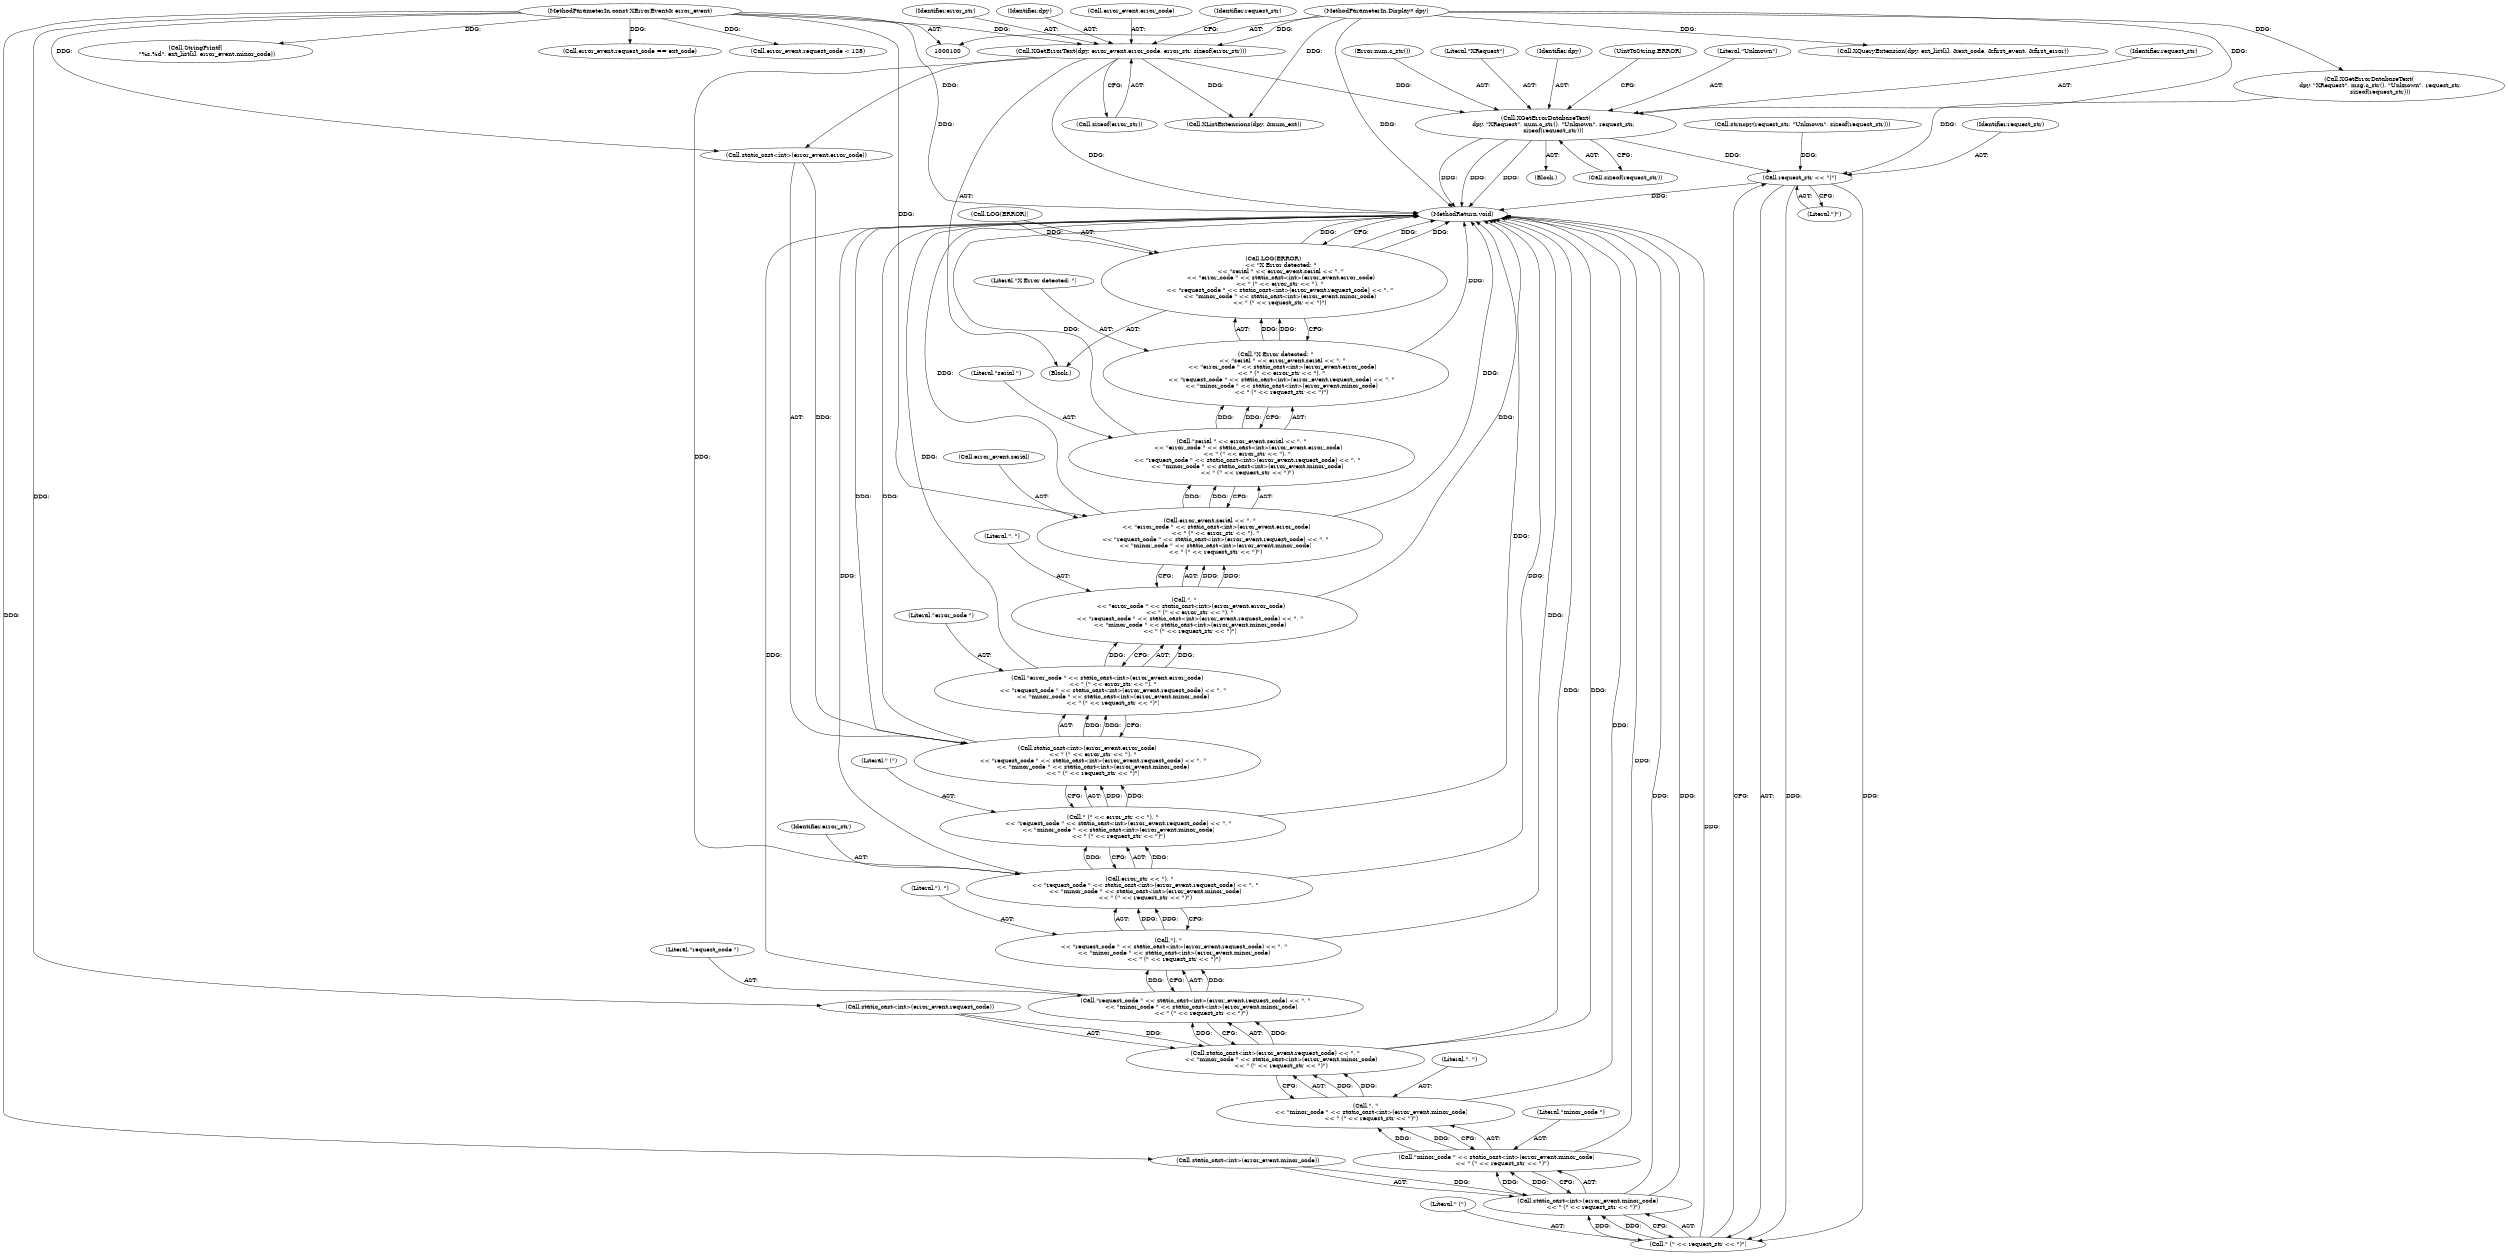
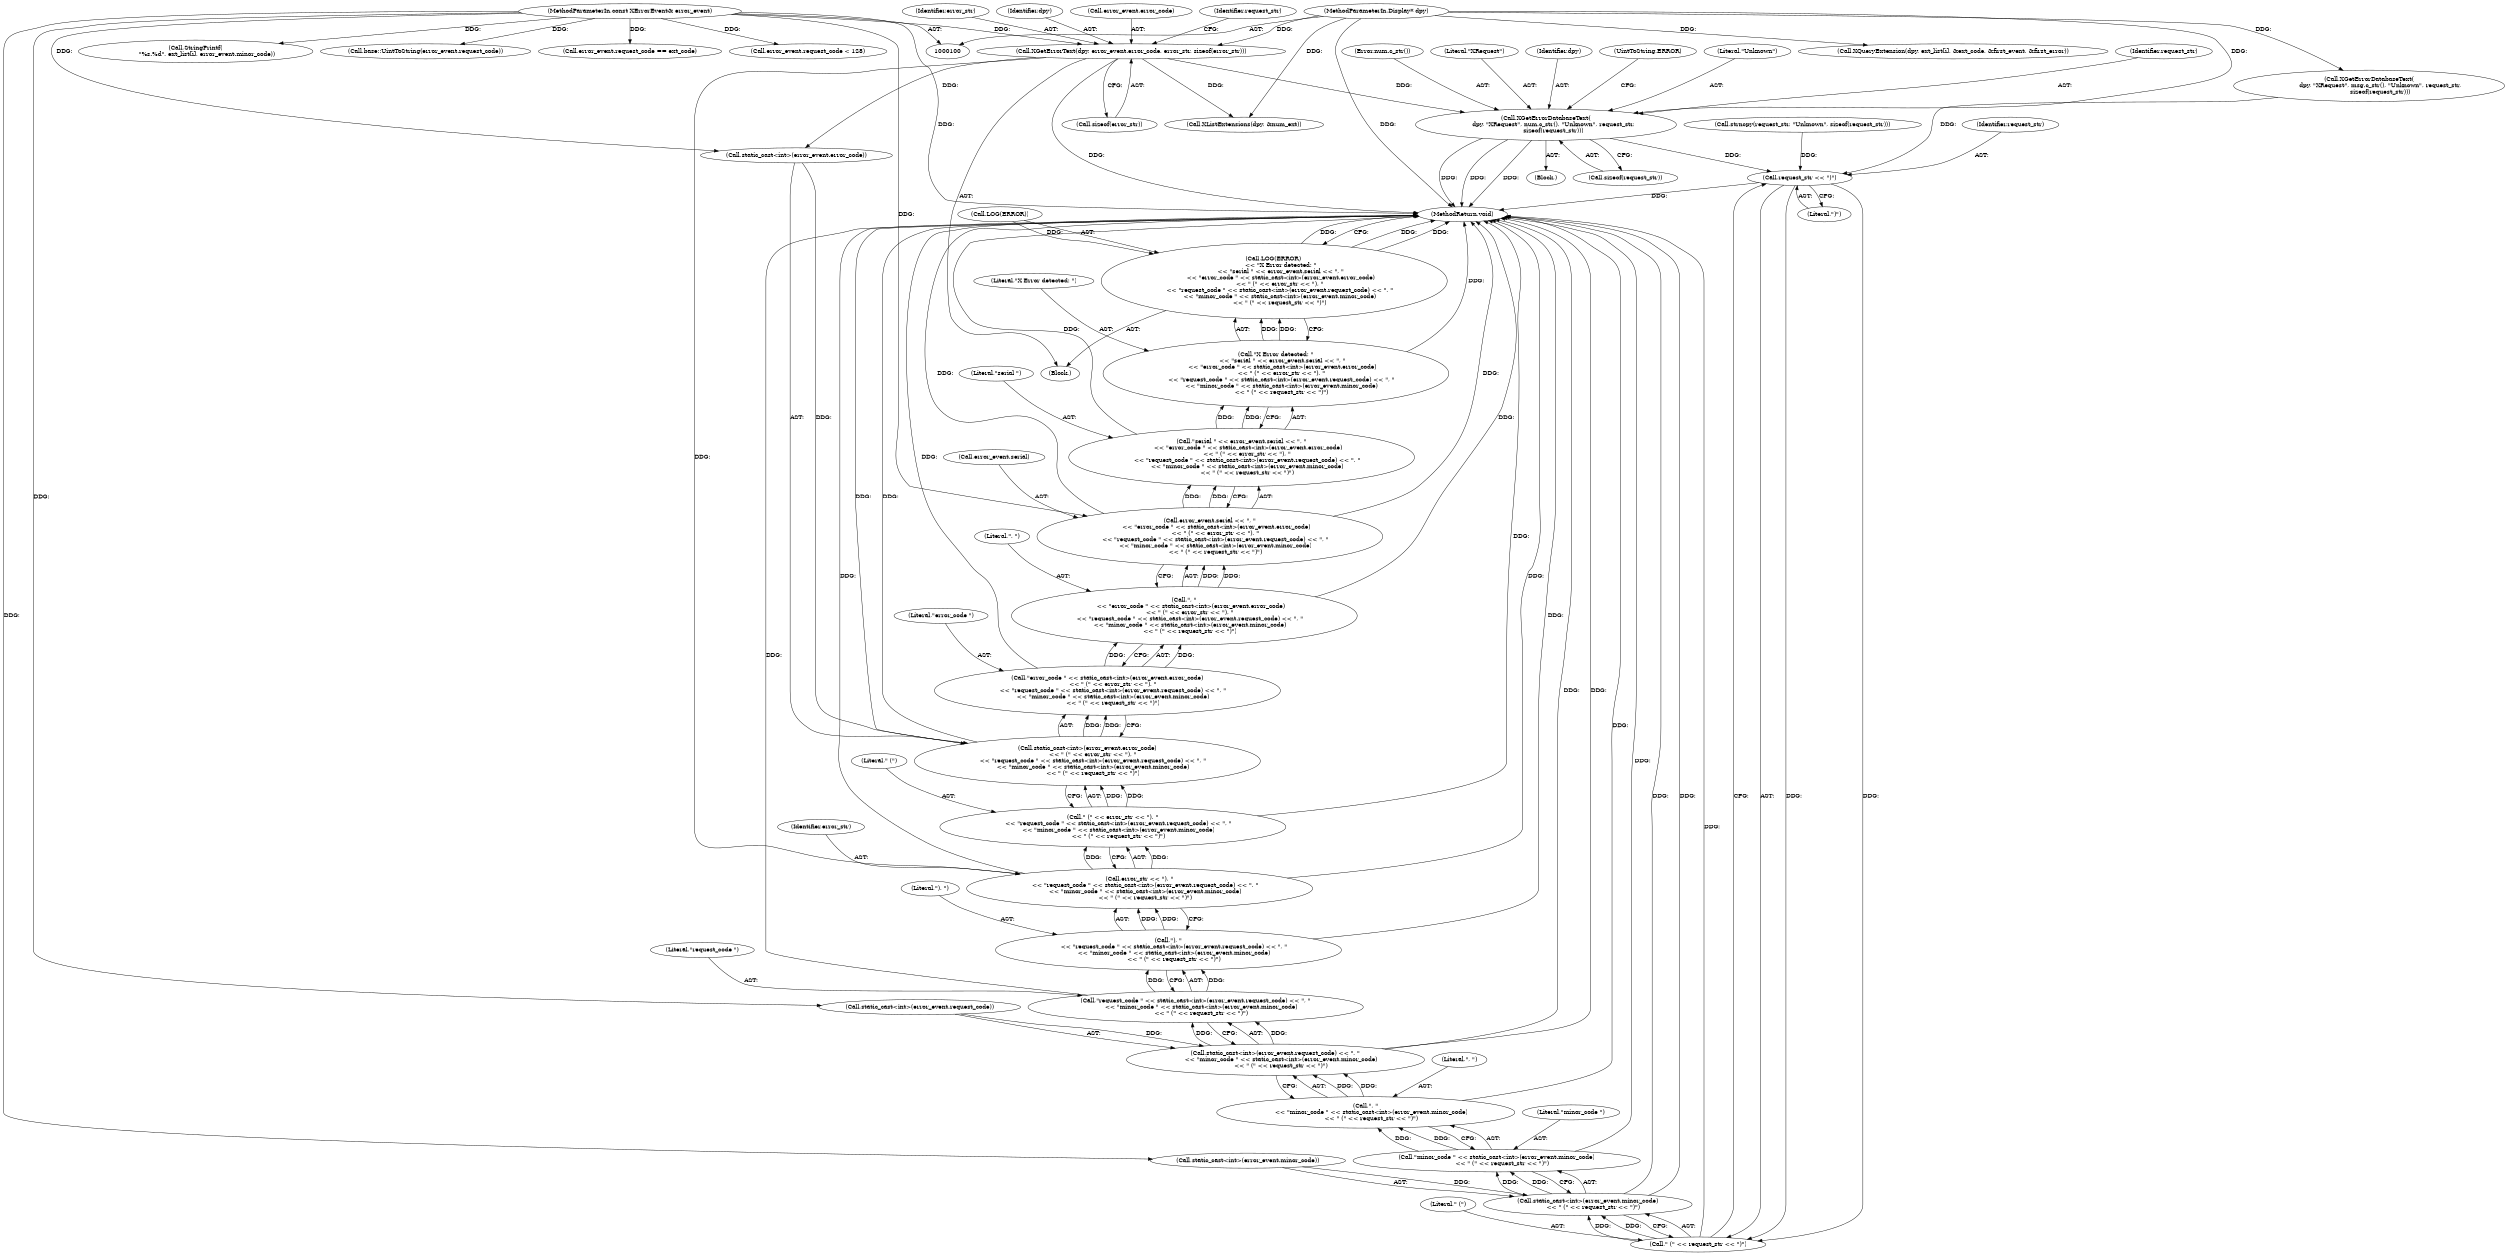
node "(Call,base::UintToString(error_event.request_code))": added
